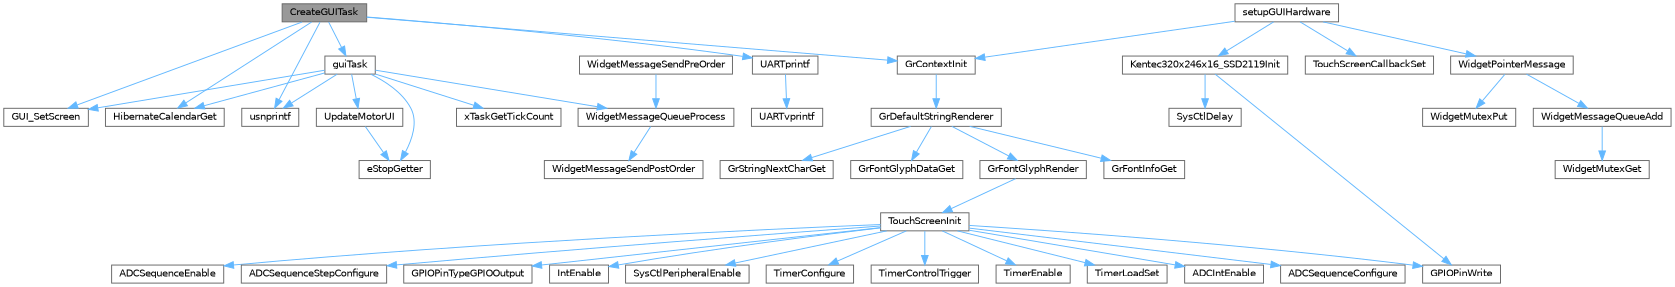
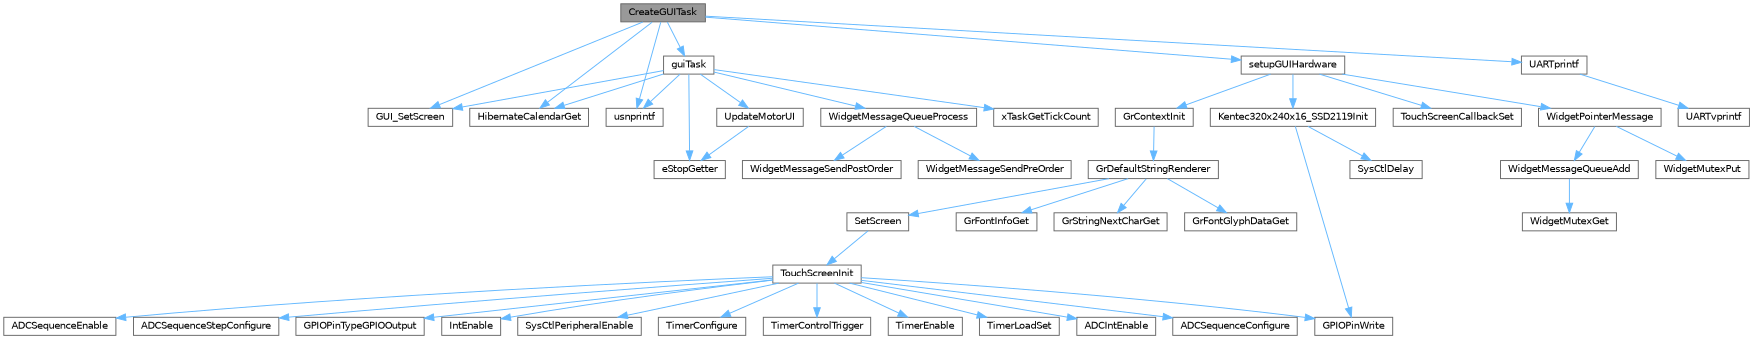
edge "CreateGUITask" -> "GrContextInit": now "CreateGUITask" -> "setupGUIHardware"
node "Kentec320x246x16_SSD2119Init": label "Kentec320x246x16_SSD2119Init" -> "Kentec320x240x16_SSD2119Init"
edge "WidgetMessageSendPreOrder" -> "WidgetMessageQueueProcess": reversed
node "GrFontGlyphRender": label "GrFontGlyphRender" -> "SetScreen"
